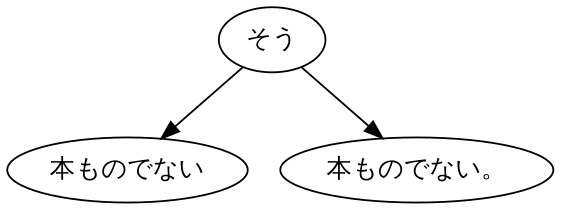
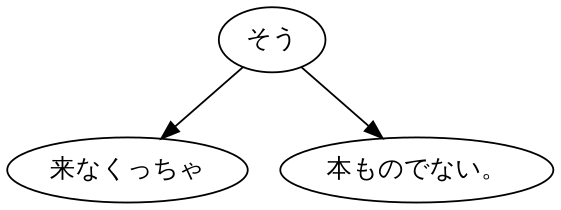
node "本ものでない": label "本ものでない" -> "来なくっちゃ"
